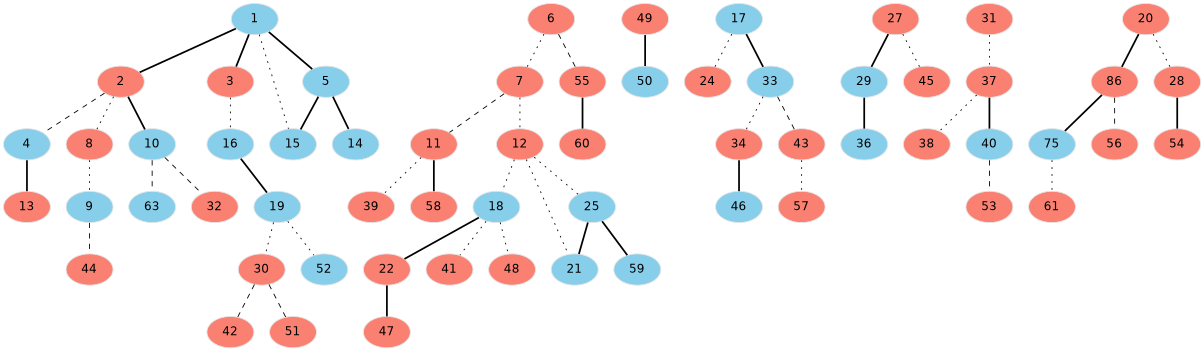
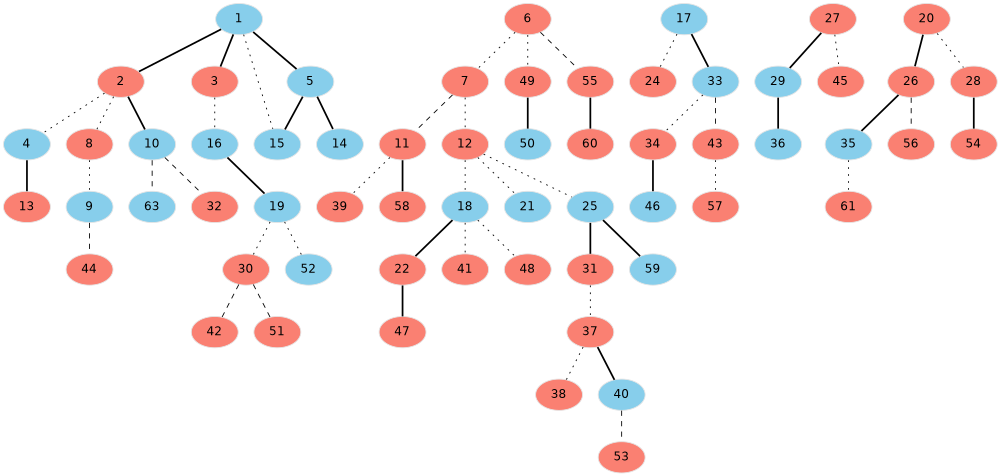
edge "6" -- "49": added
node "86": label "86" -> "26"
edge "2" -- "4": style dashed -> dotted
node "75": label "75" -> "35"
edge "25" -- "21": now "25" -- "31"
